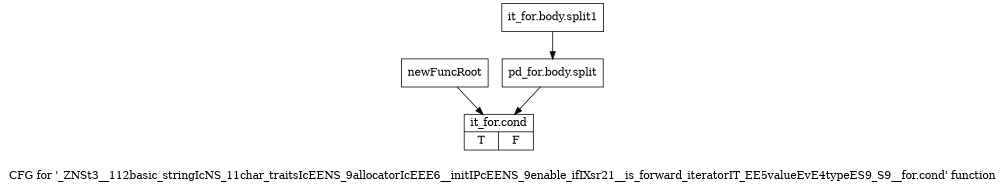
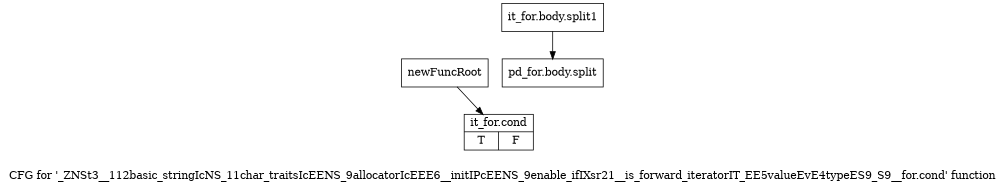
edge "pd_for.body.split" -> "it_for.cond": removed
